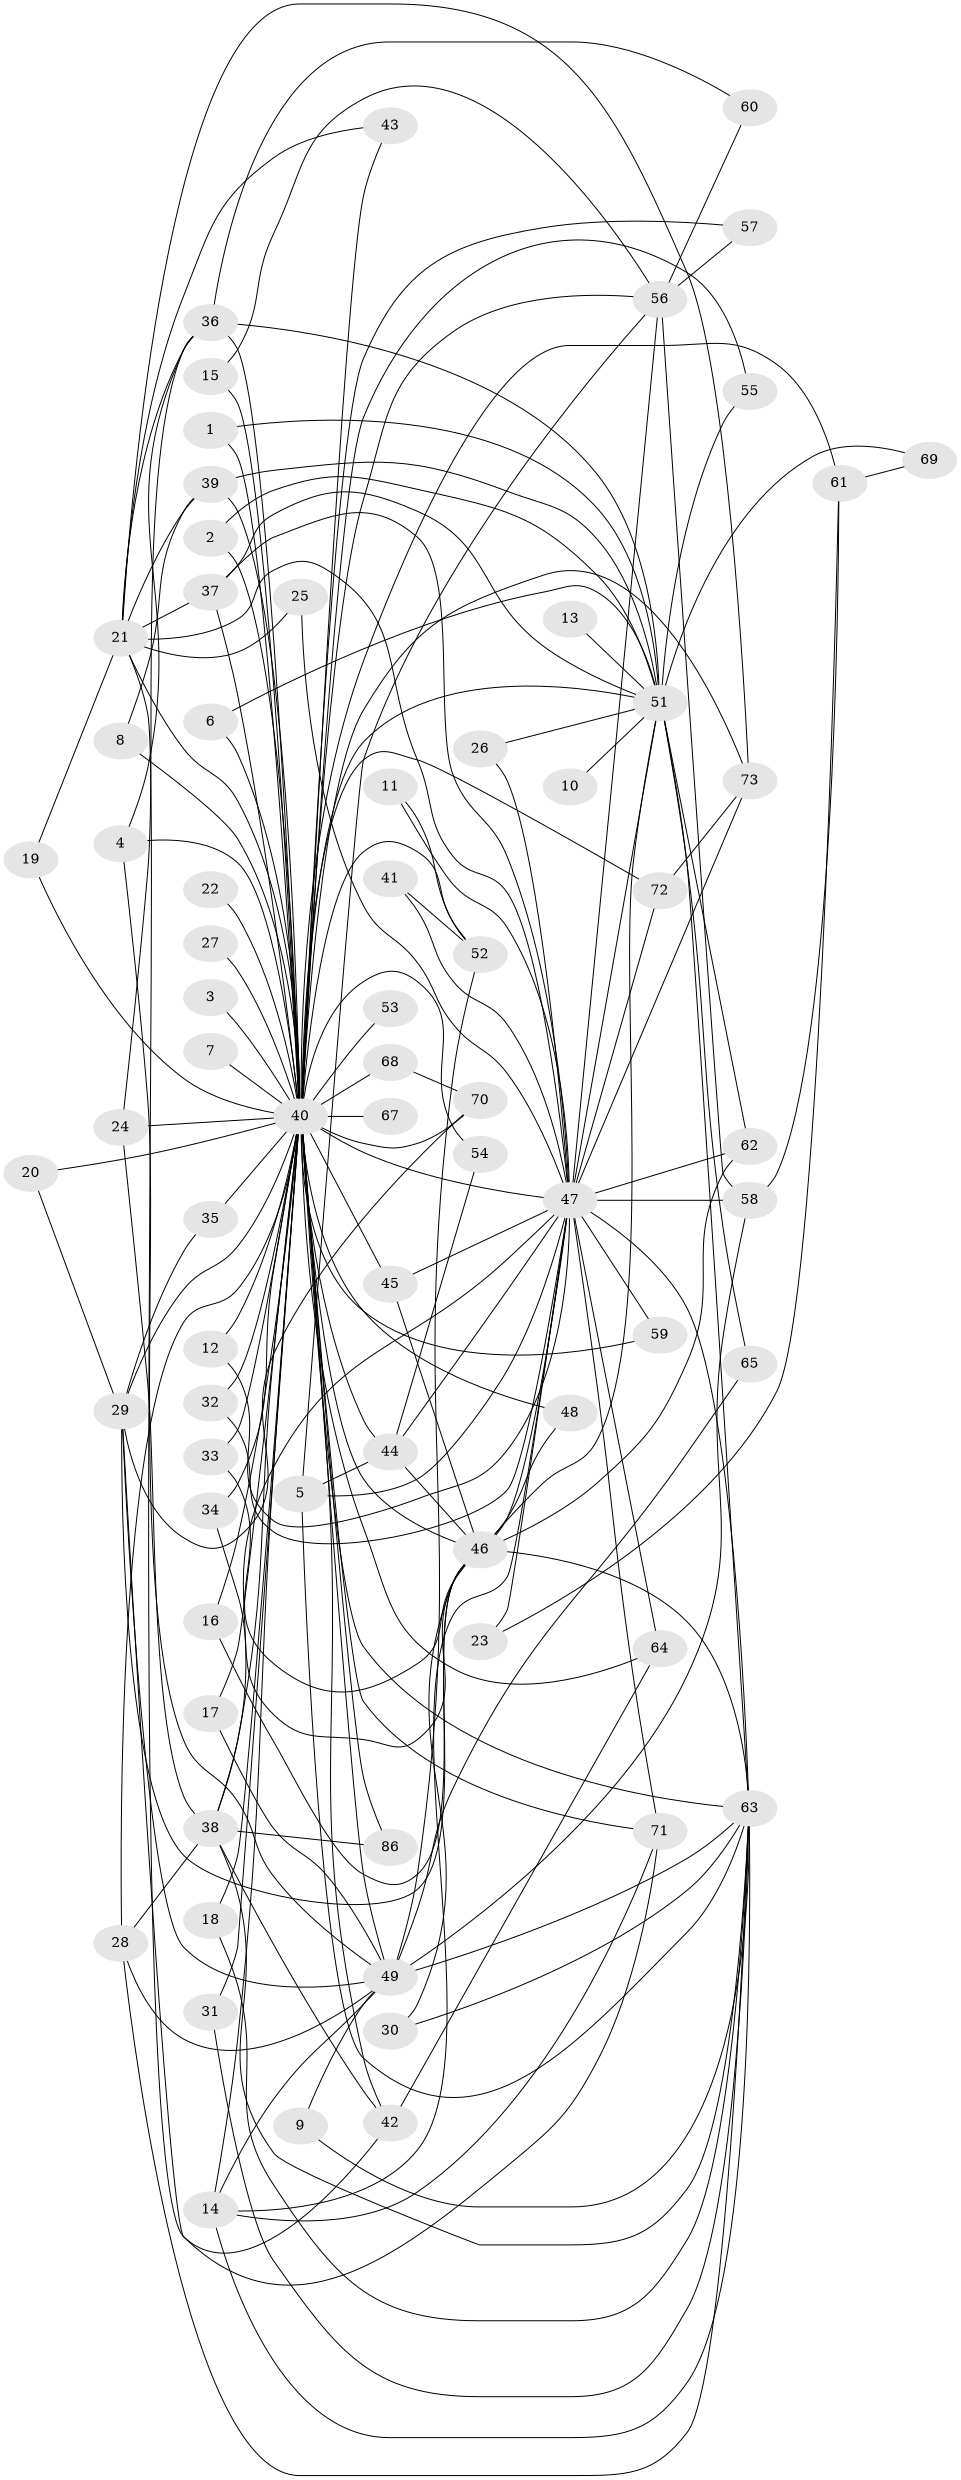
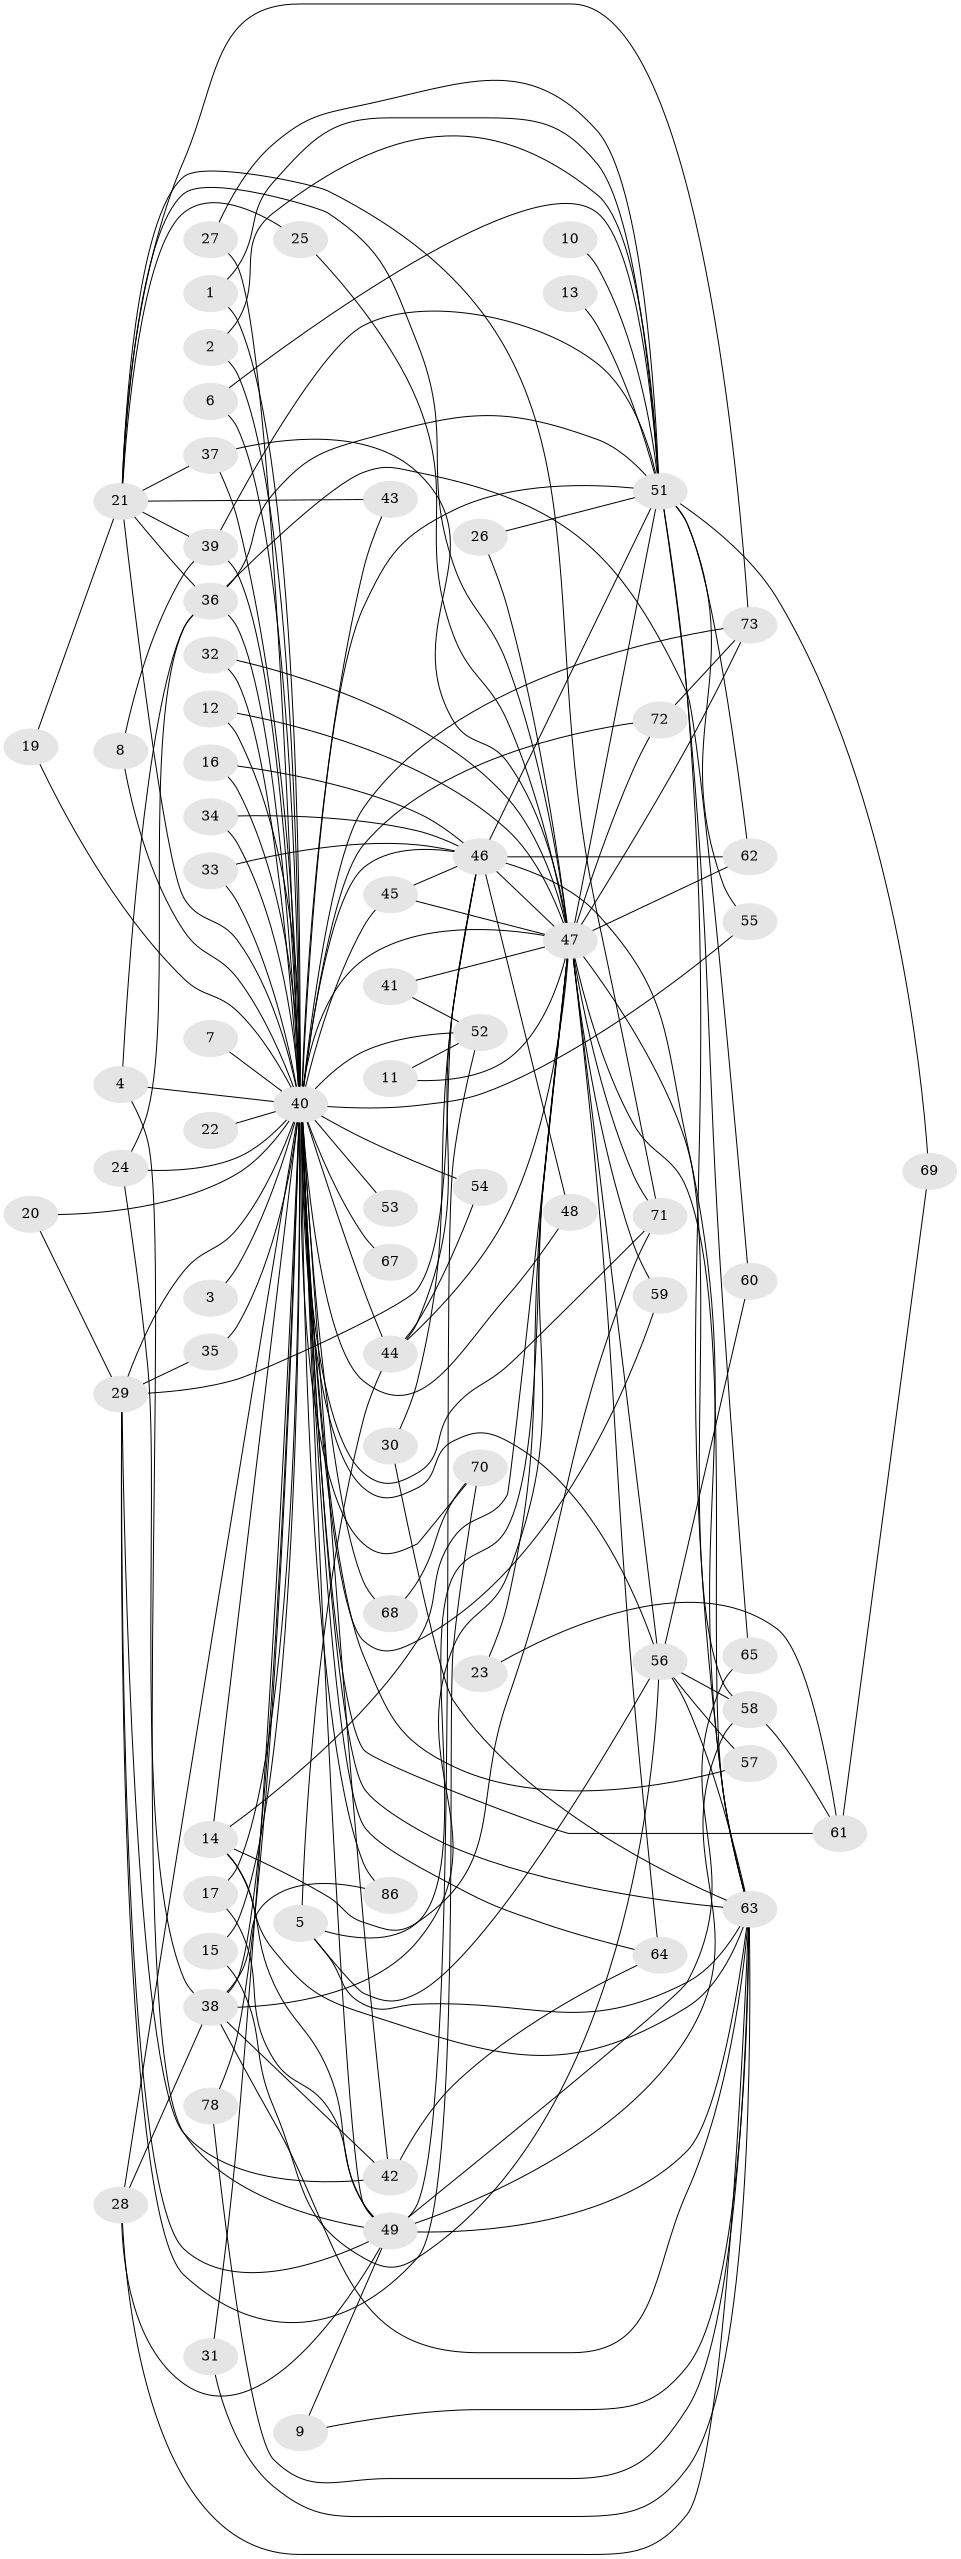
edge "37" -- "51": now "27" -- "51"
edge "56" -- "63": added
node "18": label "18" -> "78"
